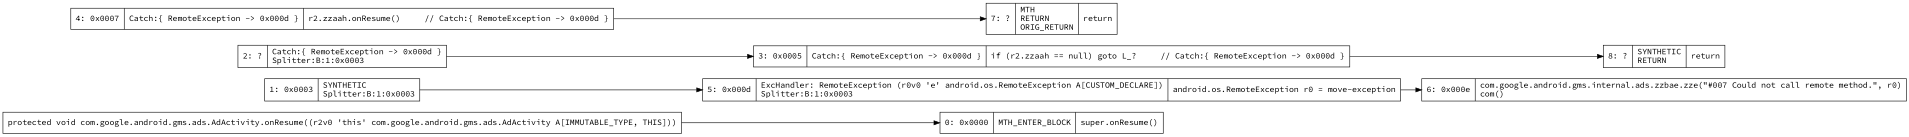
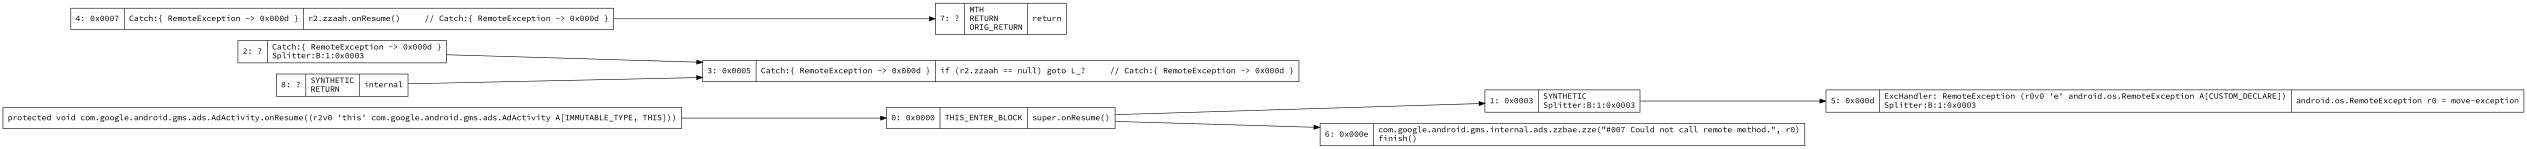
edge "3: 0x0005" -> "8: ?": reversed
node "8: ?": text "return" -> "internal"
edge "5: 0x000d" -> "6: 0x000e": now "0: 0x0000" -> "6: 0x000e"
node "6: 0x000e": text "com()" -> "finish()"
edge "0: 0x0000" -> "1: 0x0003": added
node "0: 0x0000": text "MTH_ENTER_BLOCK" -> "THIS_ENTER_BLOCK"
